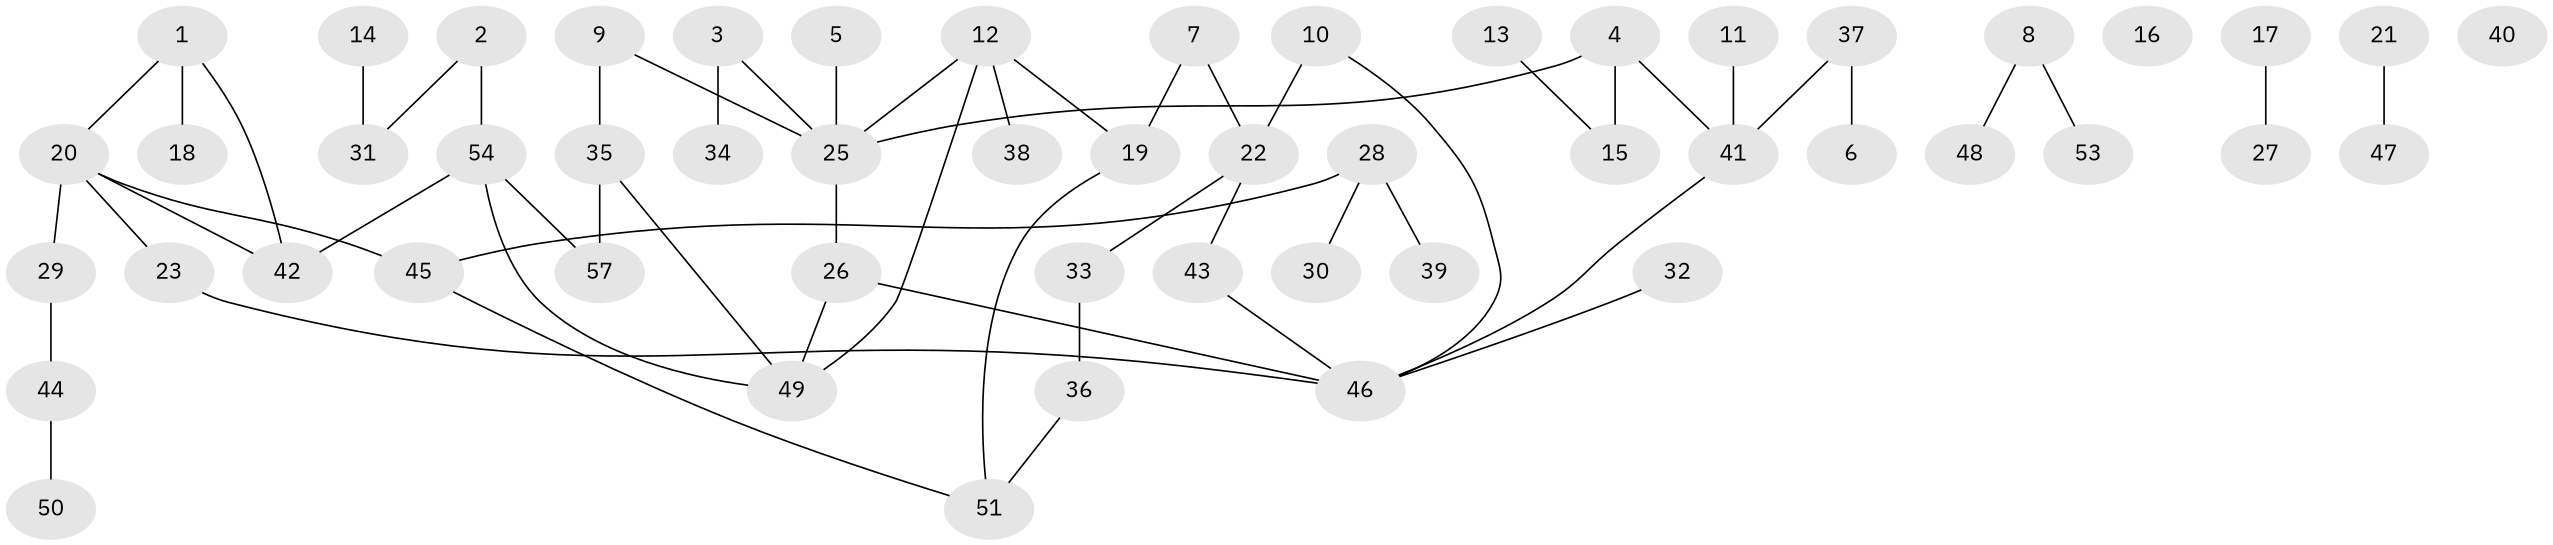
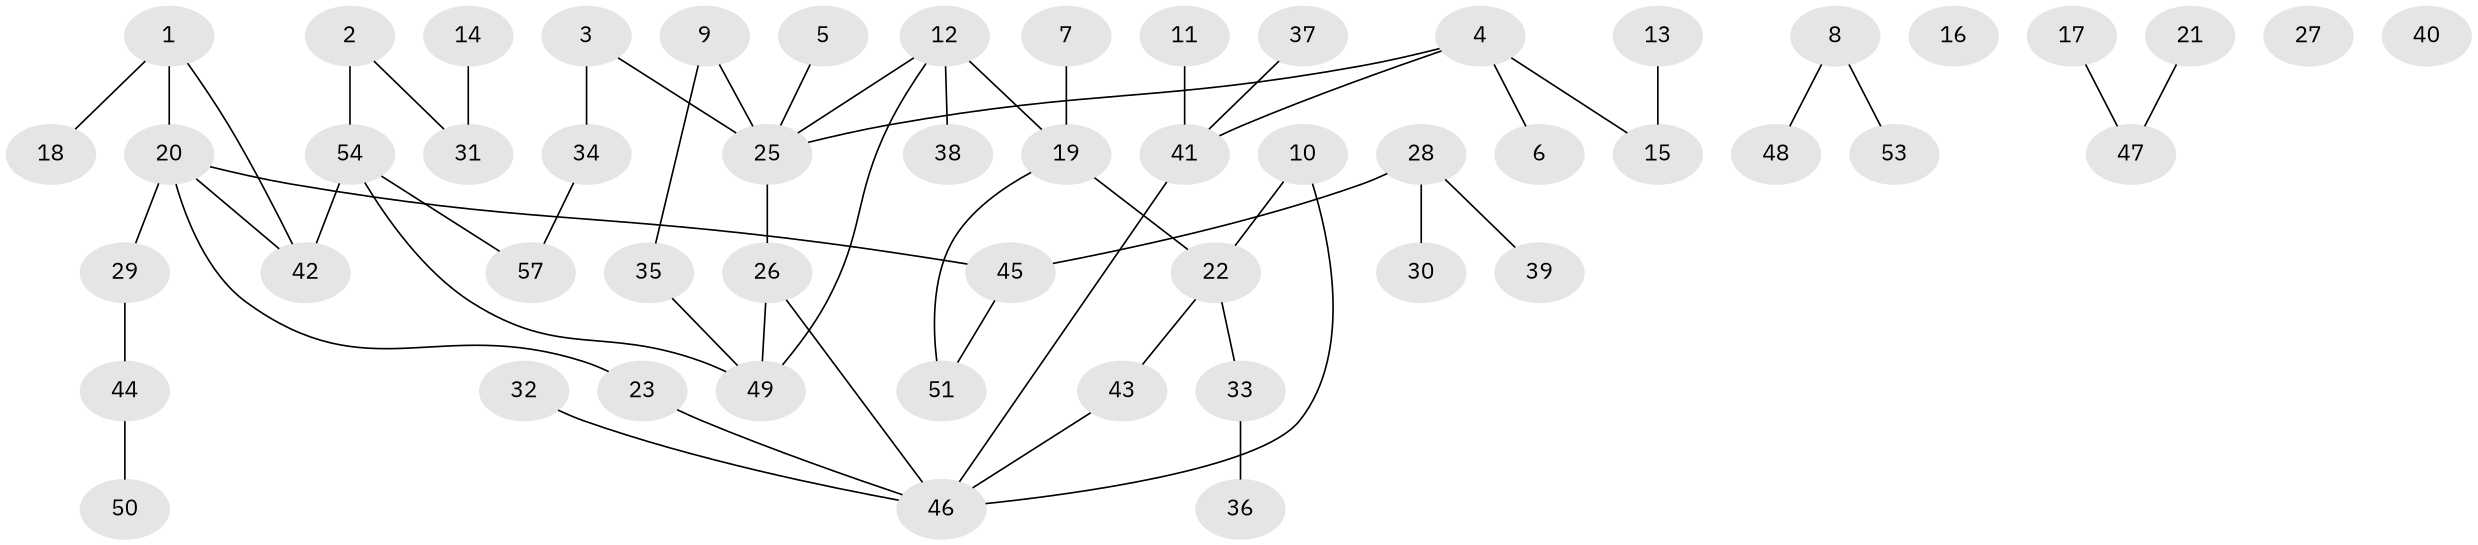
edge "7" -- "22": now "19" -- "22"
edge "37" -- "6": now "4" -- "6"
edge "17" -- "27": now "17" -- "47"
edge "35" -- "57": now "34" -- "57"
edge "36" -- "51": removed
